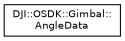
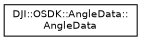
node "DJI::OSDK::Gimbal:: AngleData": label "DJI::OSDK::Gimbal:: AngleData" -> "DJI::OSDK::AngleData:: AngleData"
